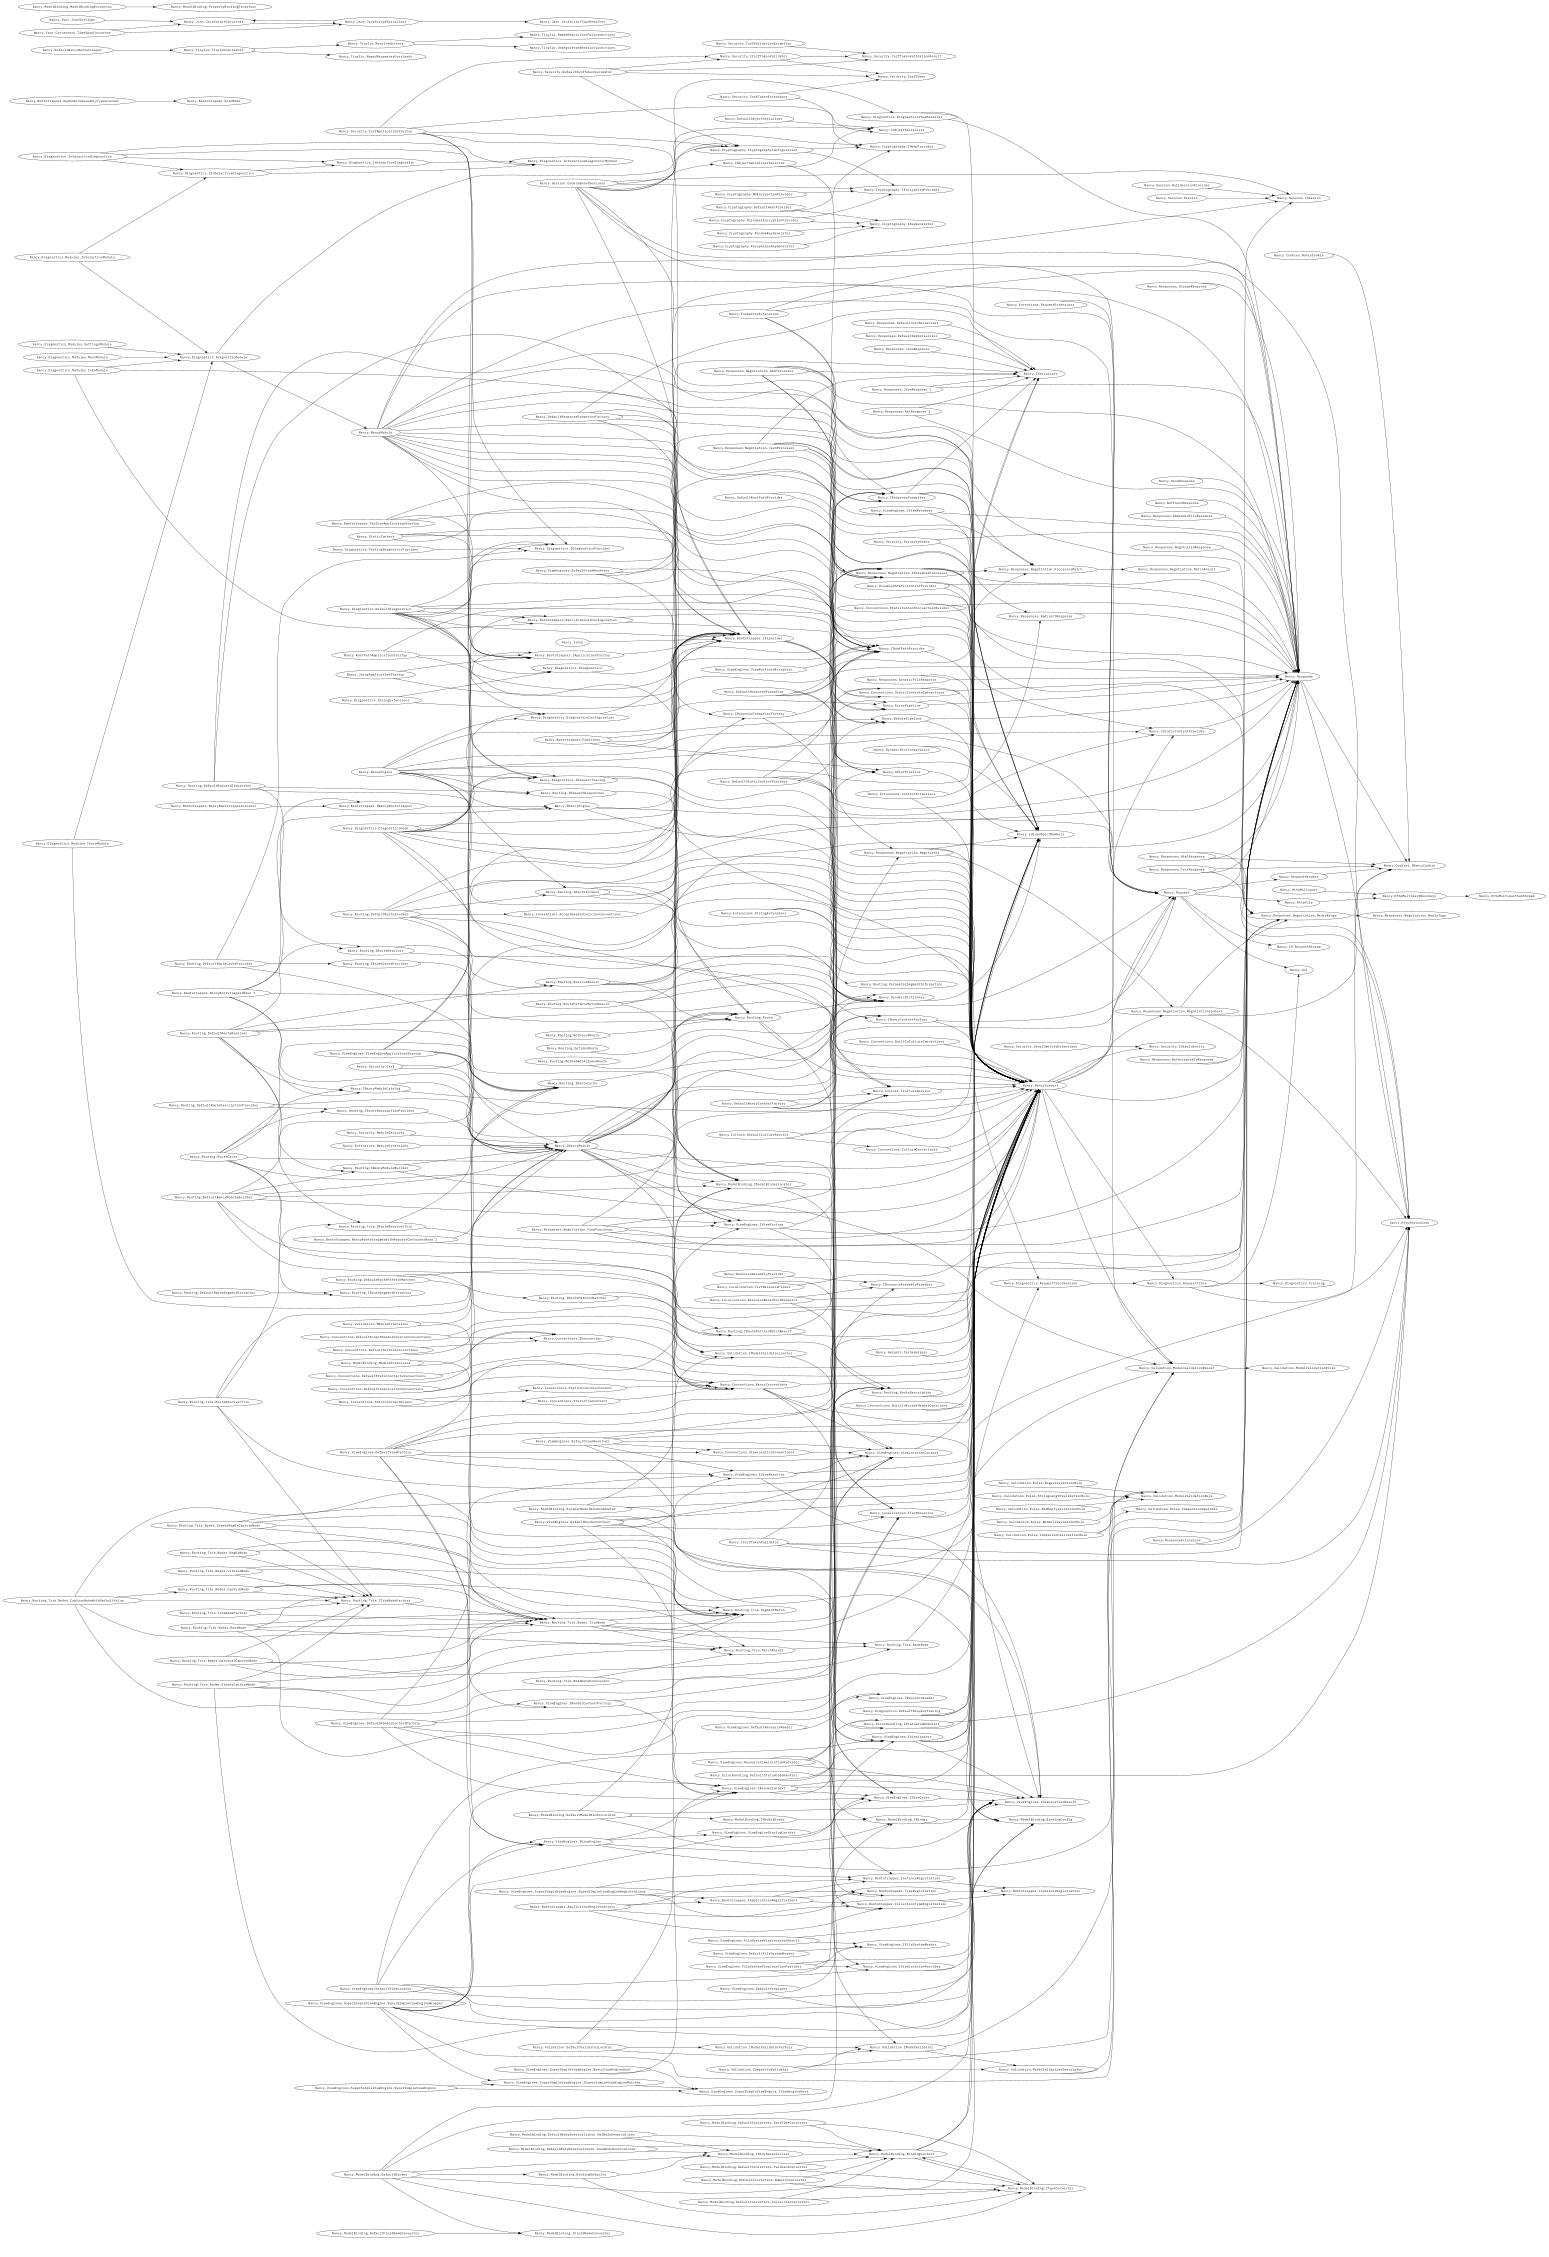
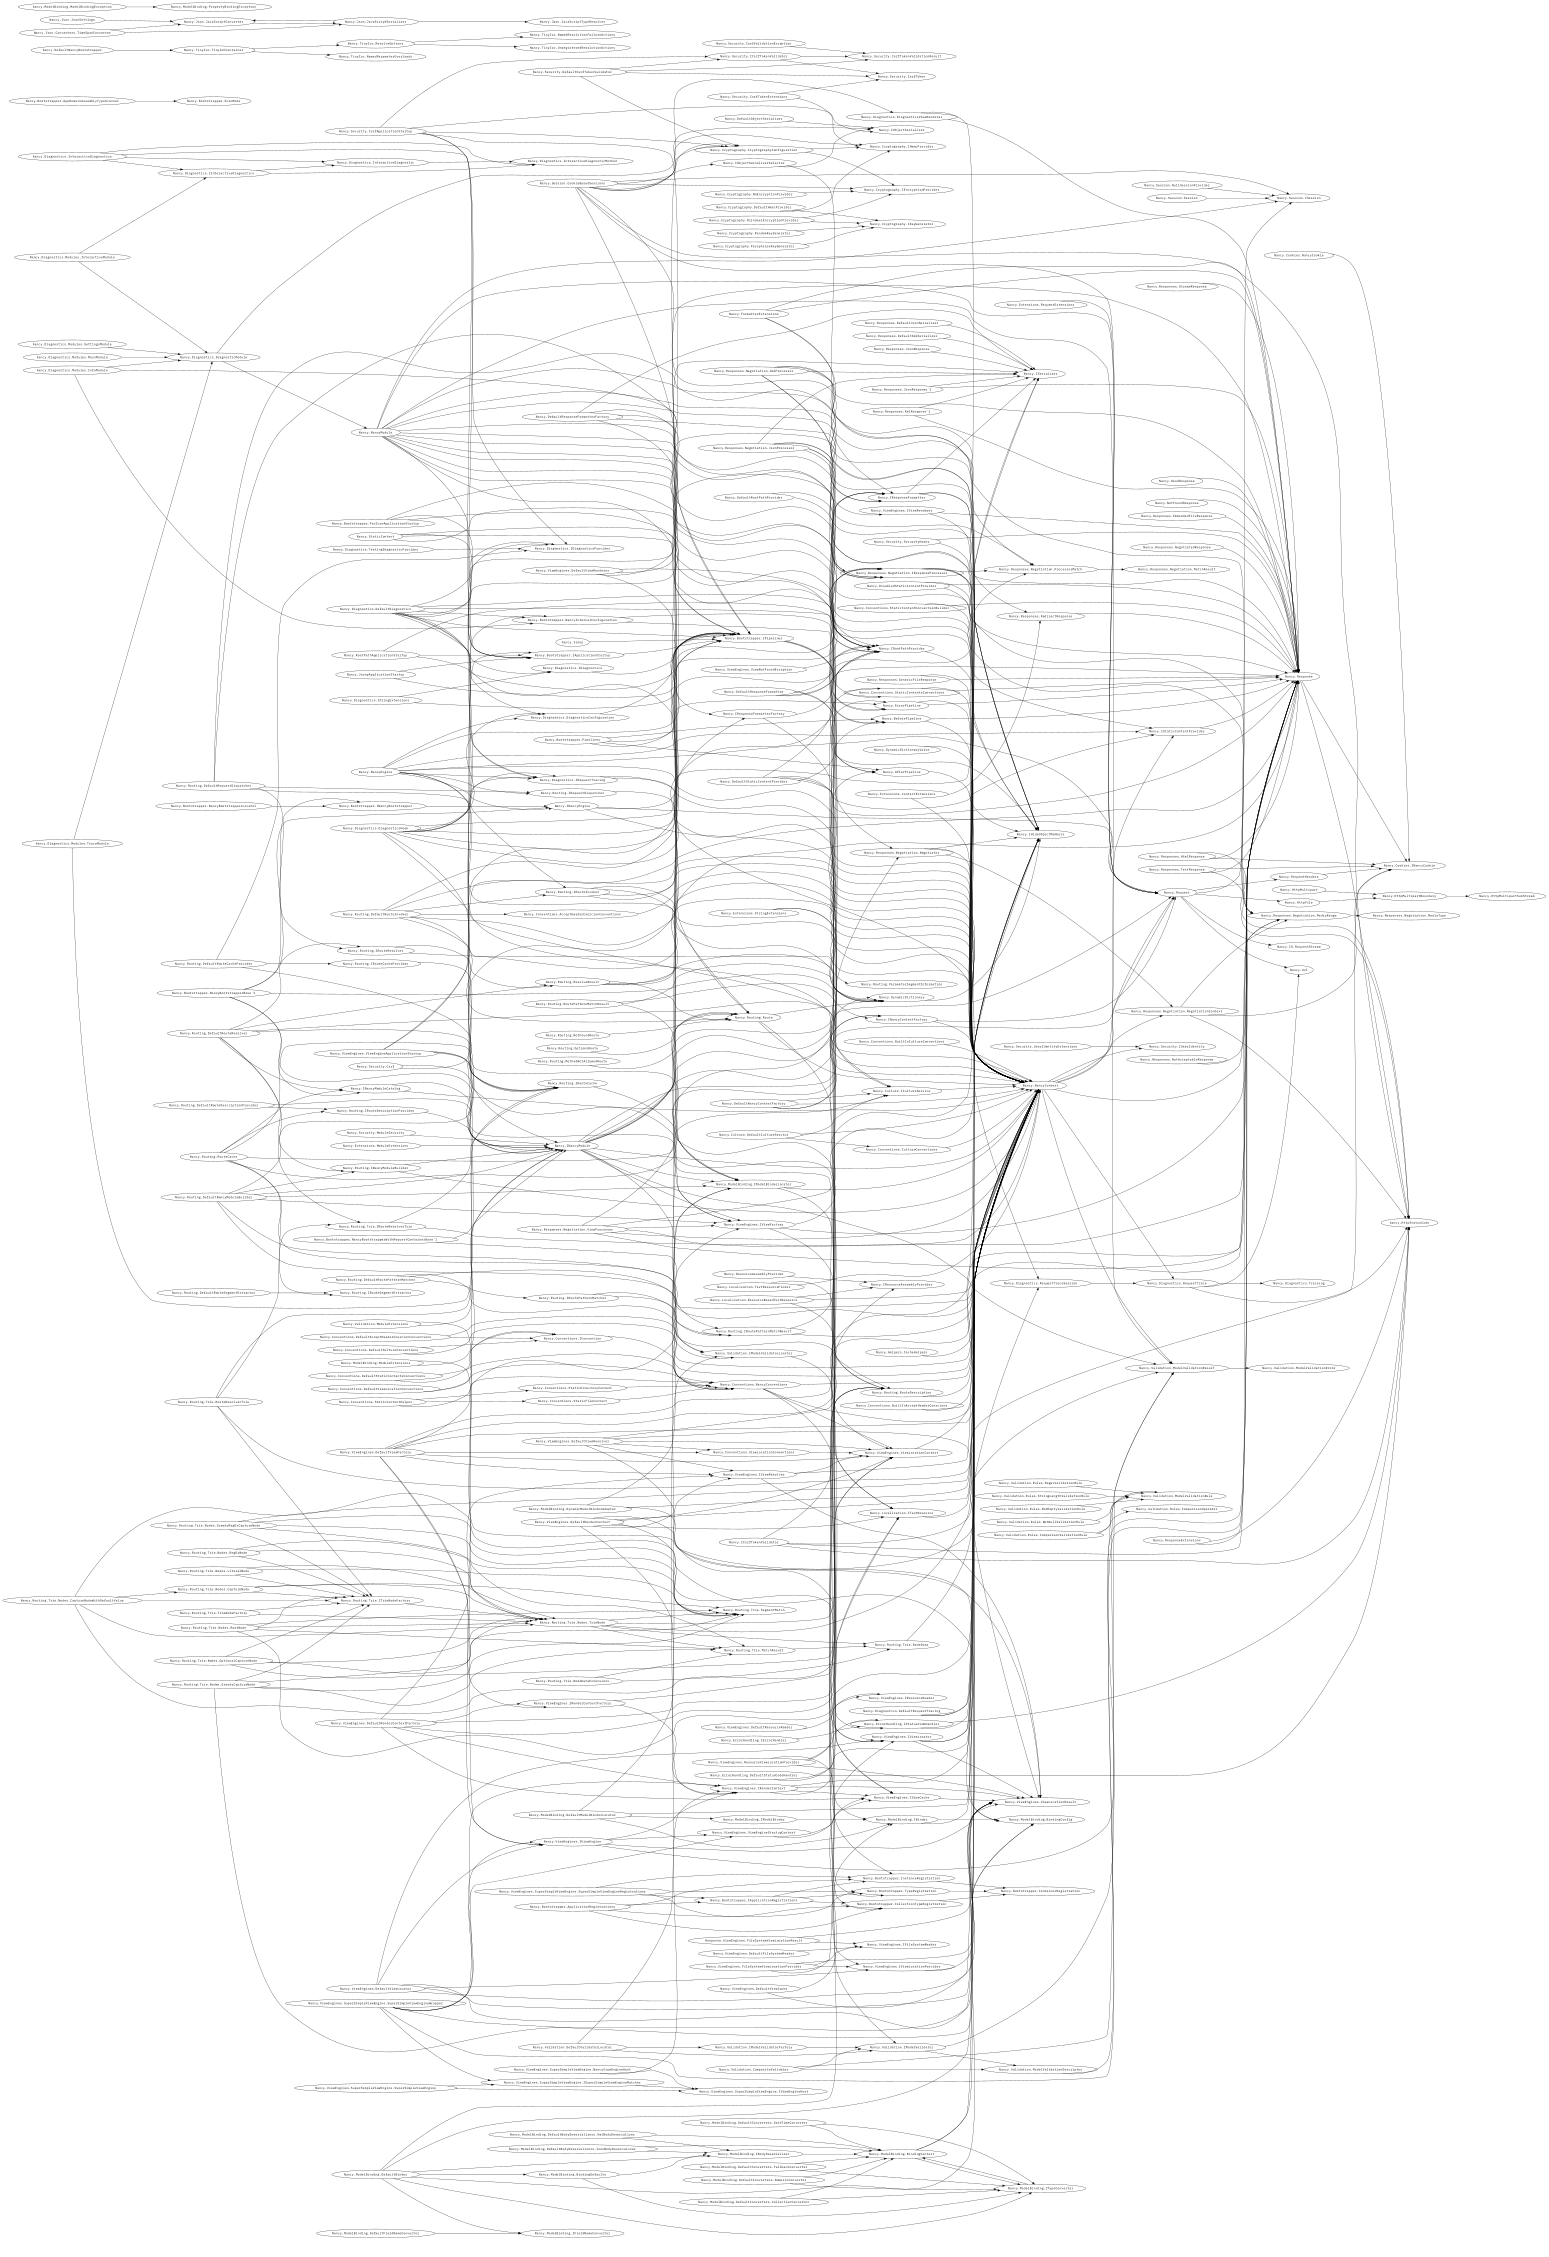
edge "Nancy.Routing.IRouteCache" -> "Nancy.DynamicDictionary": now "Nancy.Routing.IRouteCache" -> "Nancy.Routing.RouteDescription"
node "Nancy.ErrorHandling.IErrorHandler": added
node "Nancy.ViewEngines.FileSystemViewLocationResult": label "Nancy.ViewEngines.FileSystemViewLocationResult" -> "Response.ViewEngines.FileSystemViewLocationResult"
